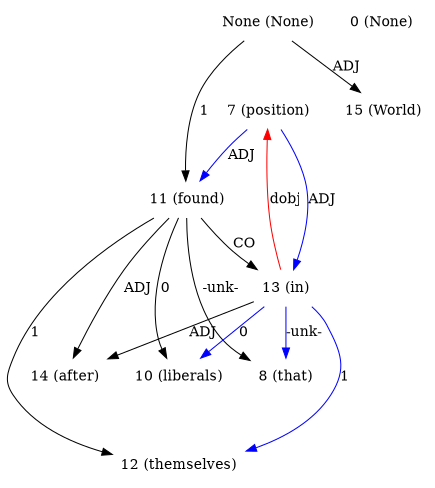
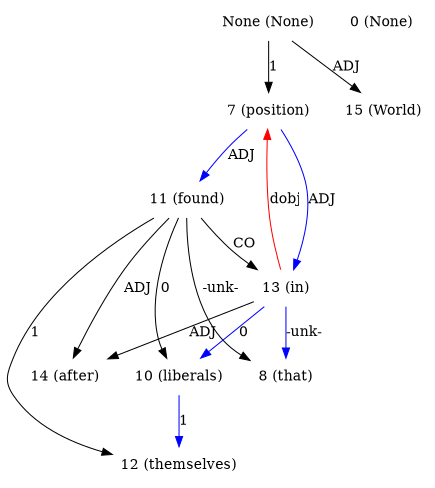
edge "None (None)" -> "11 (found)": now "None (None)" -> "7 (position)"
edge "13 (in)" -> "12 (themselves)": now "10 (liberals)" -> "12 (themselves)"
